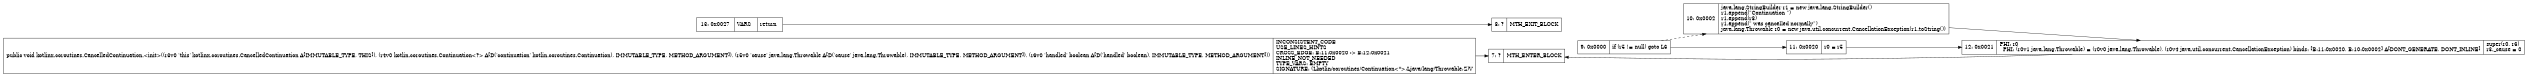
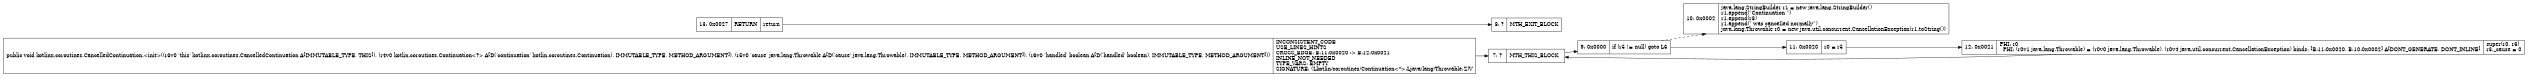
node "13: 0x0027": text "VARS" -> "RETURN"
edge "10: 0x0002" -> "12: 0x0021": removed
edge "7: ?" -> "9: 0x0000": added
node "7: ?": text "MTH_ENTER_BLOCK" -> "MTH_THIS_BLOCK"
